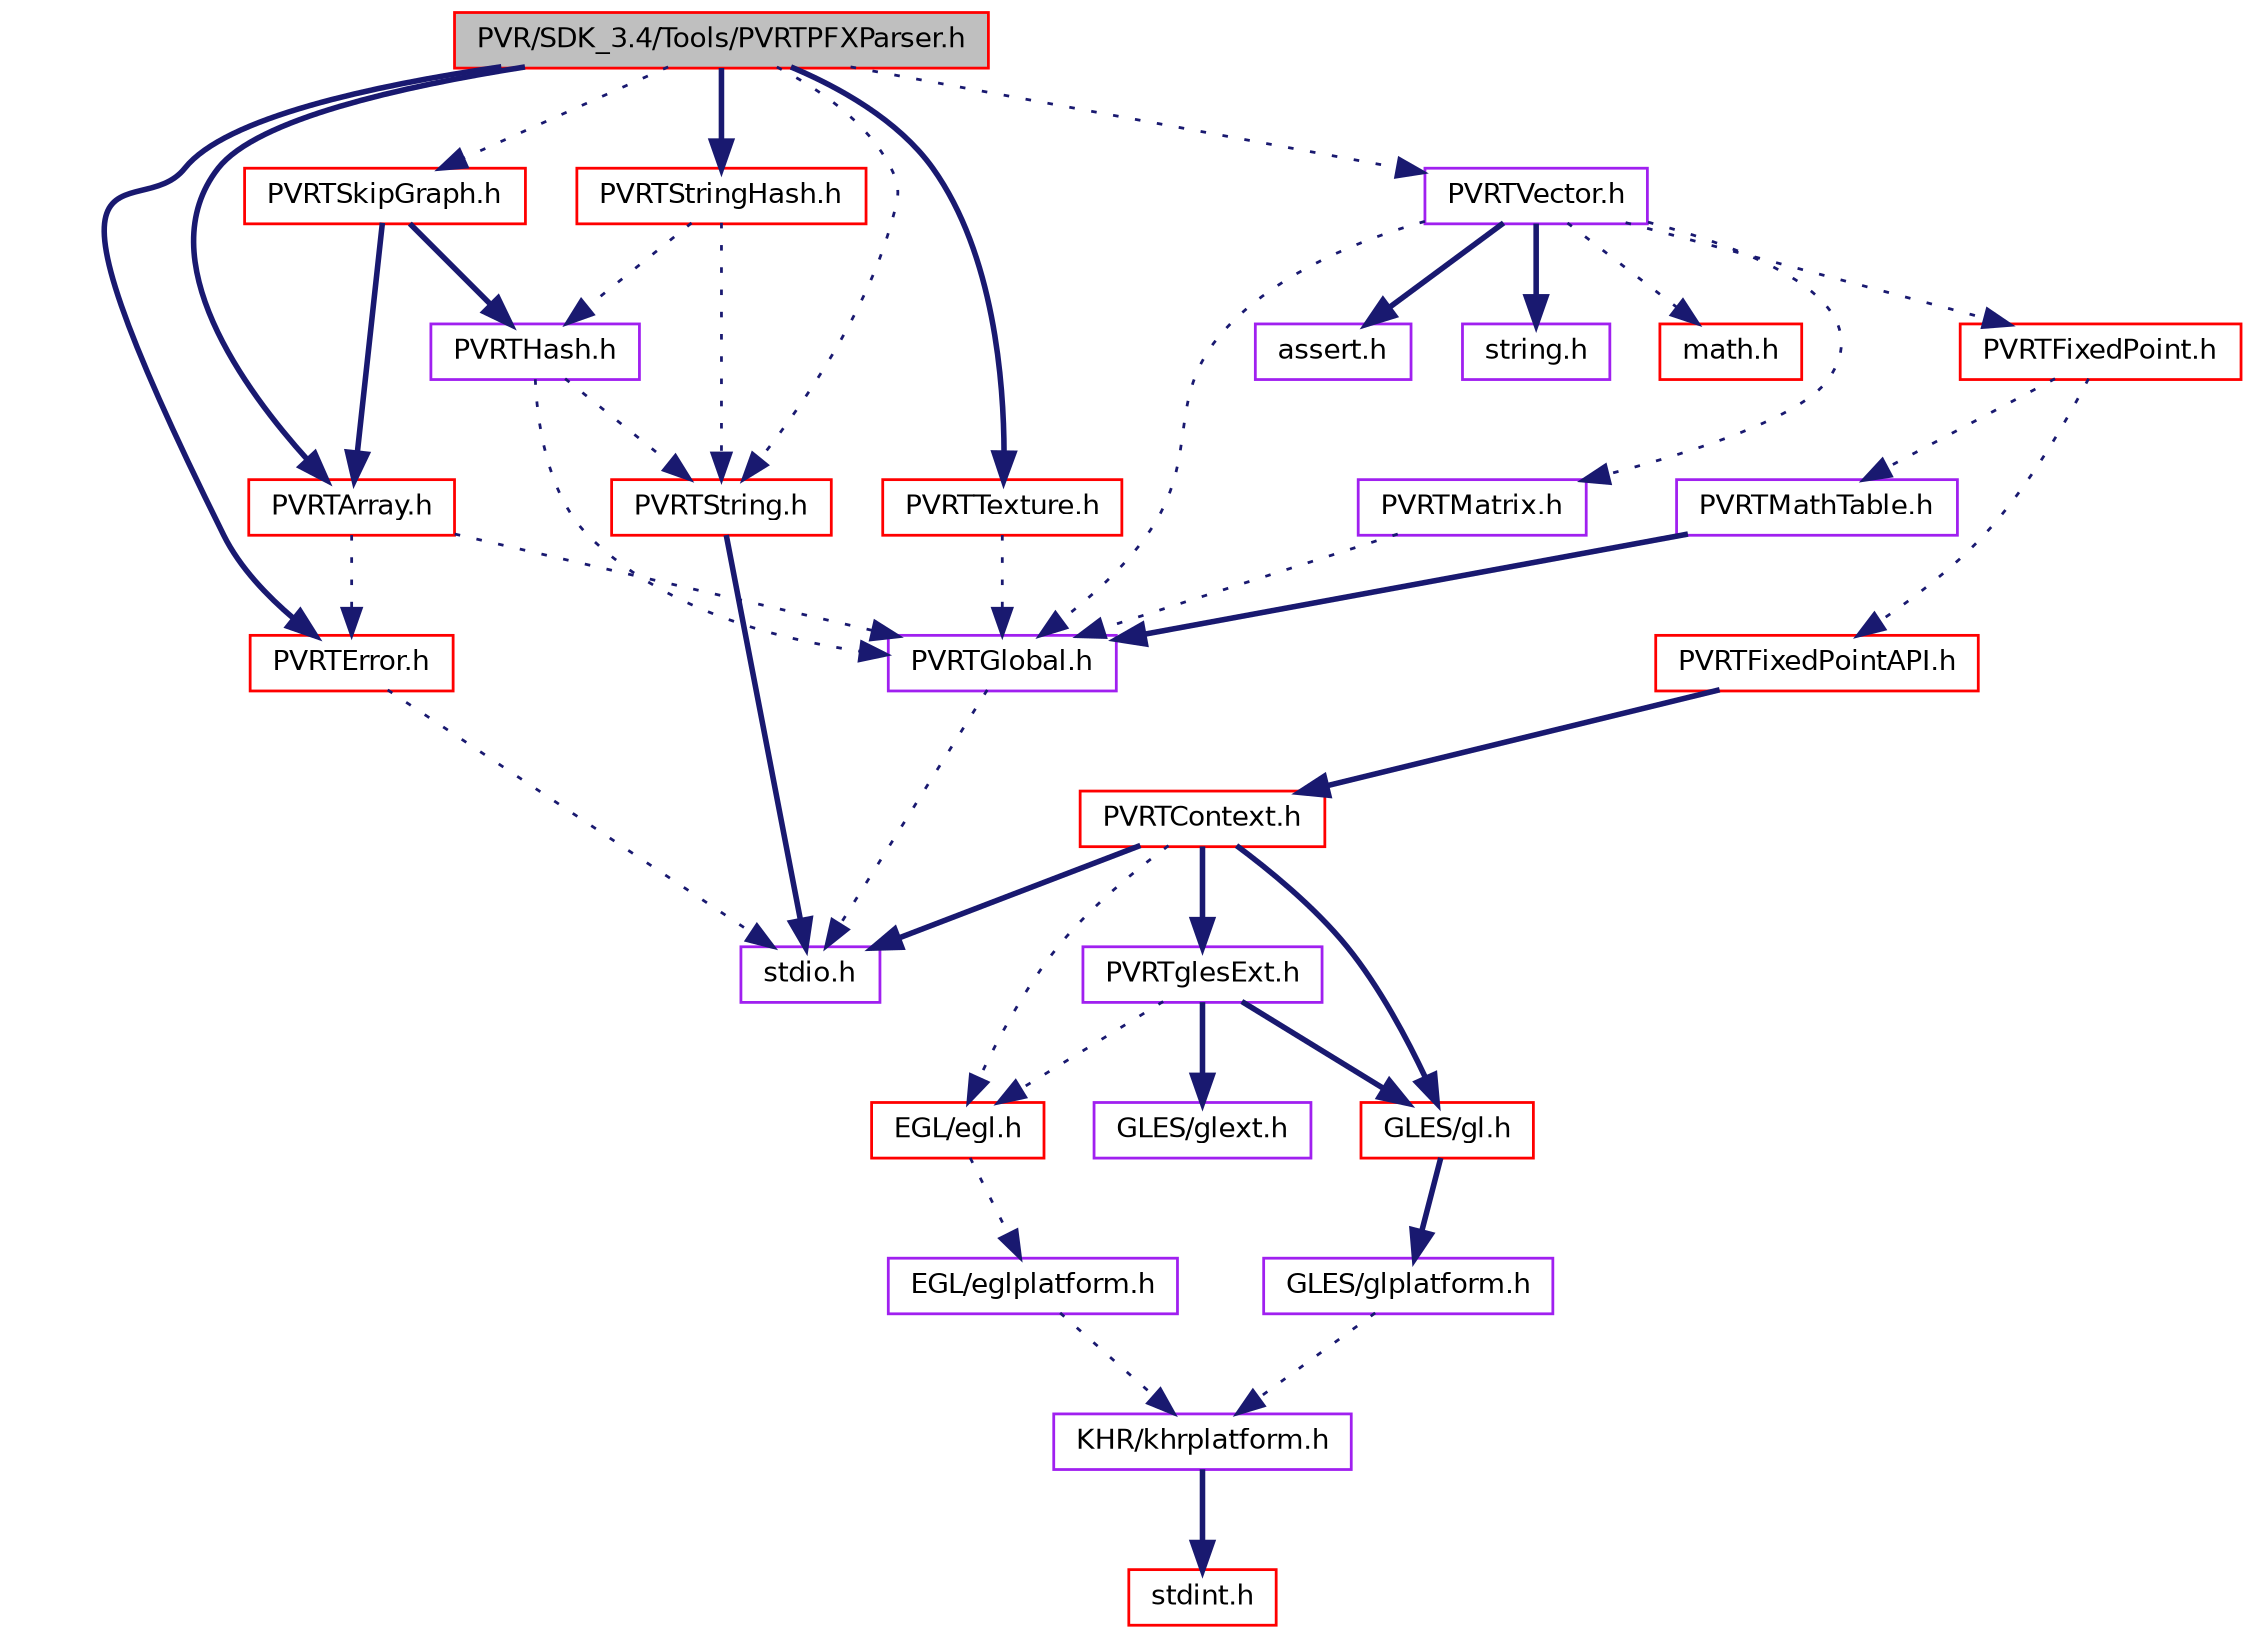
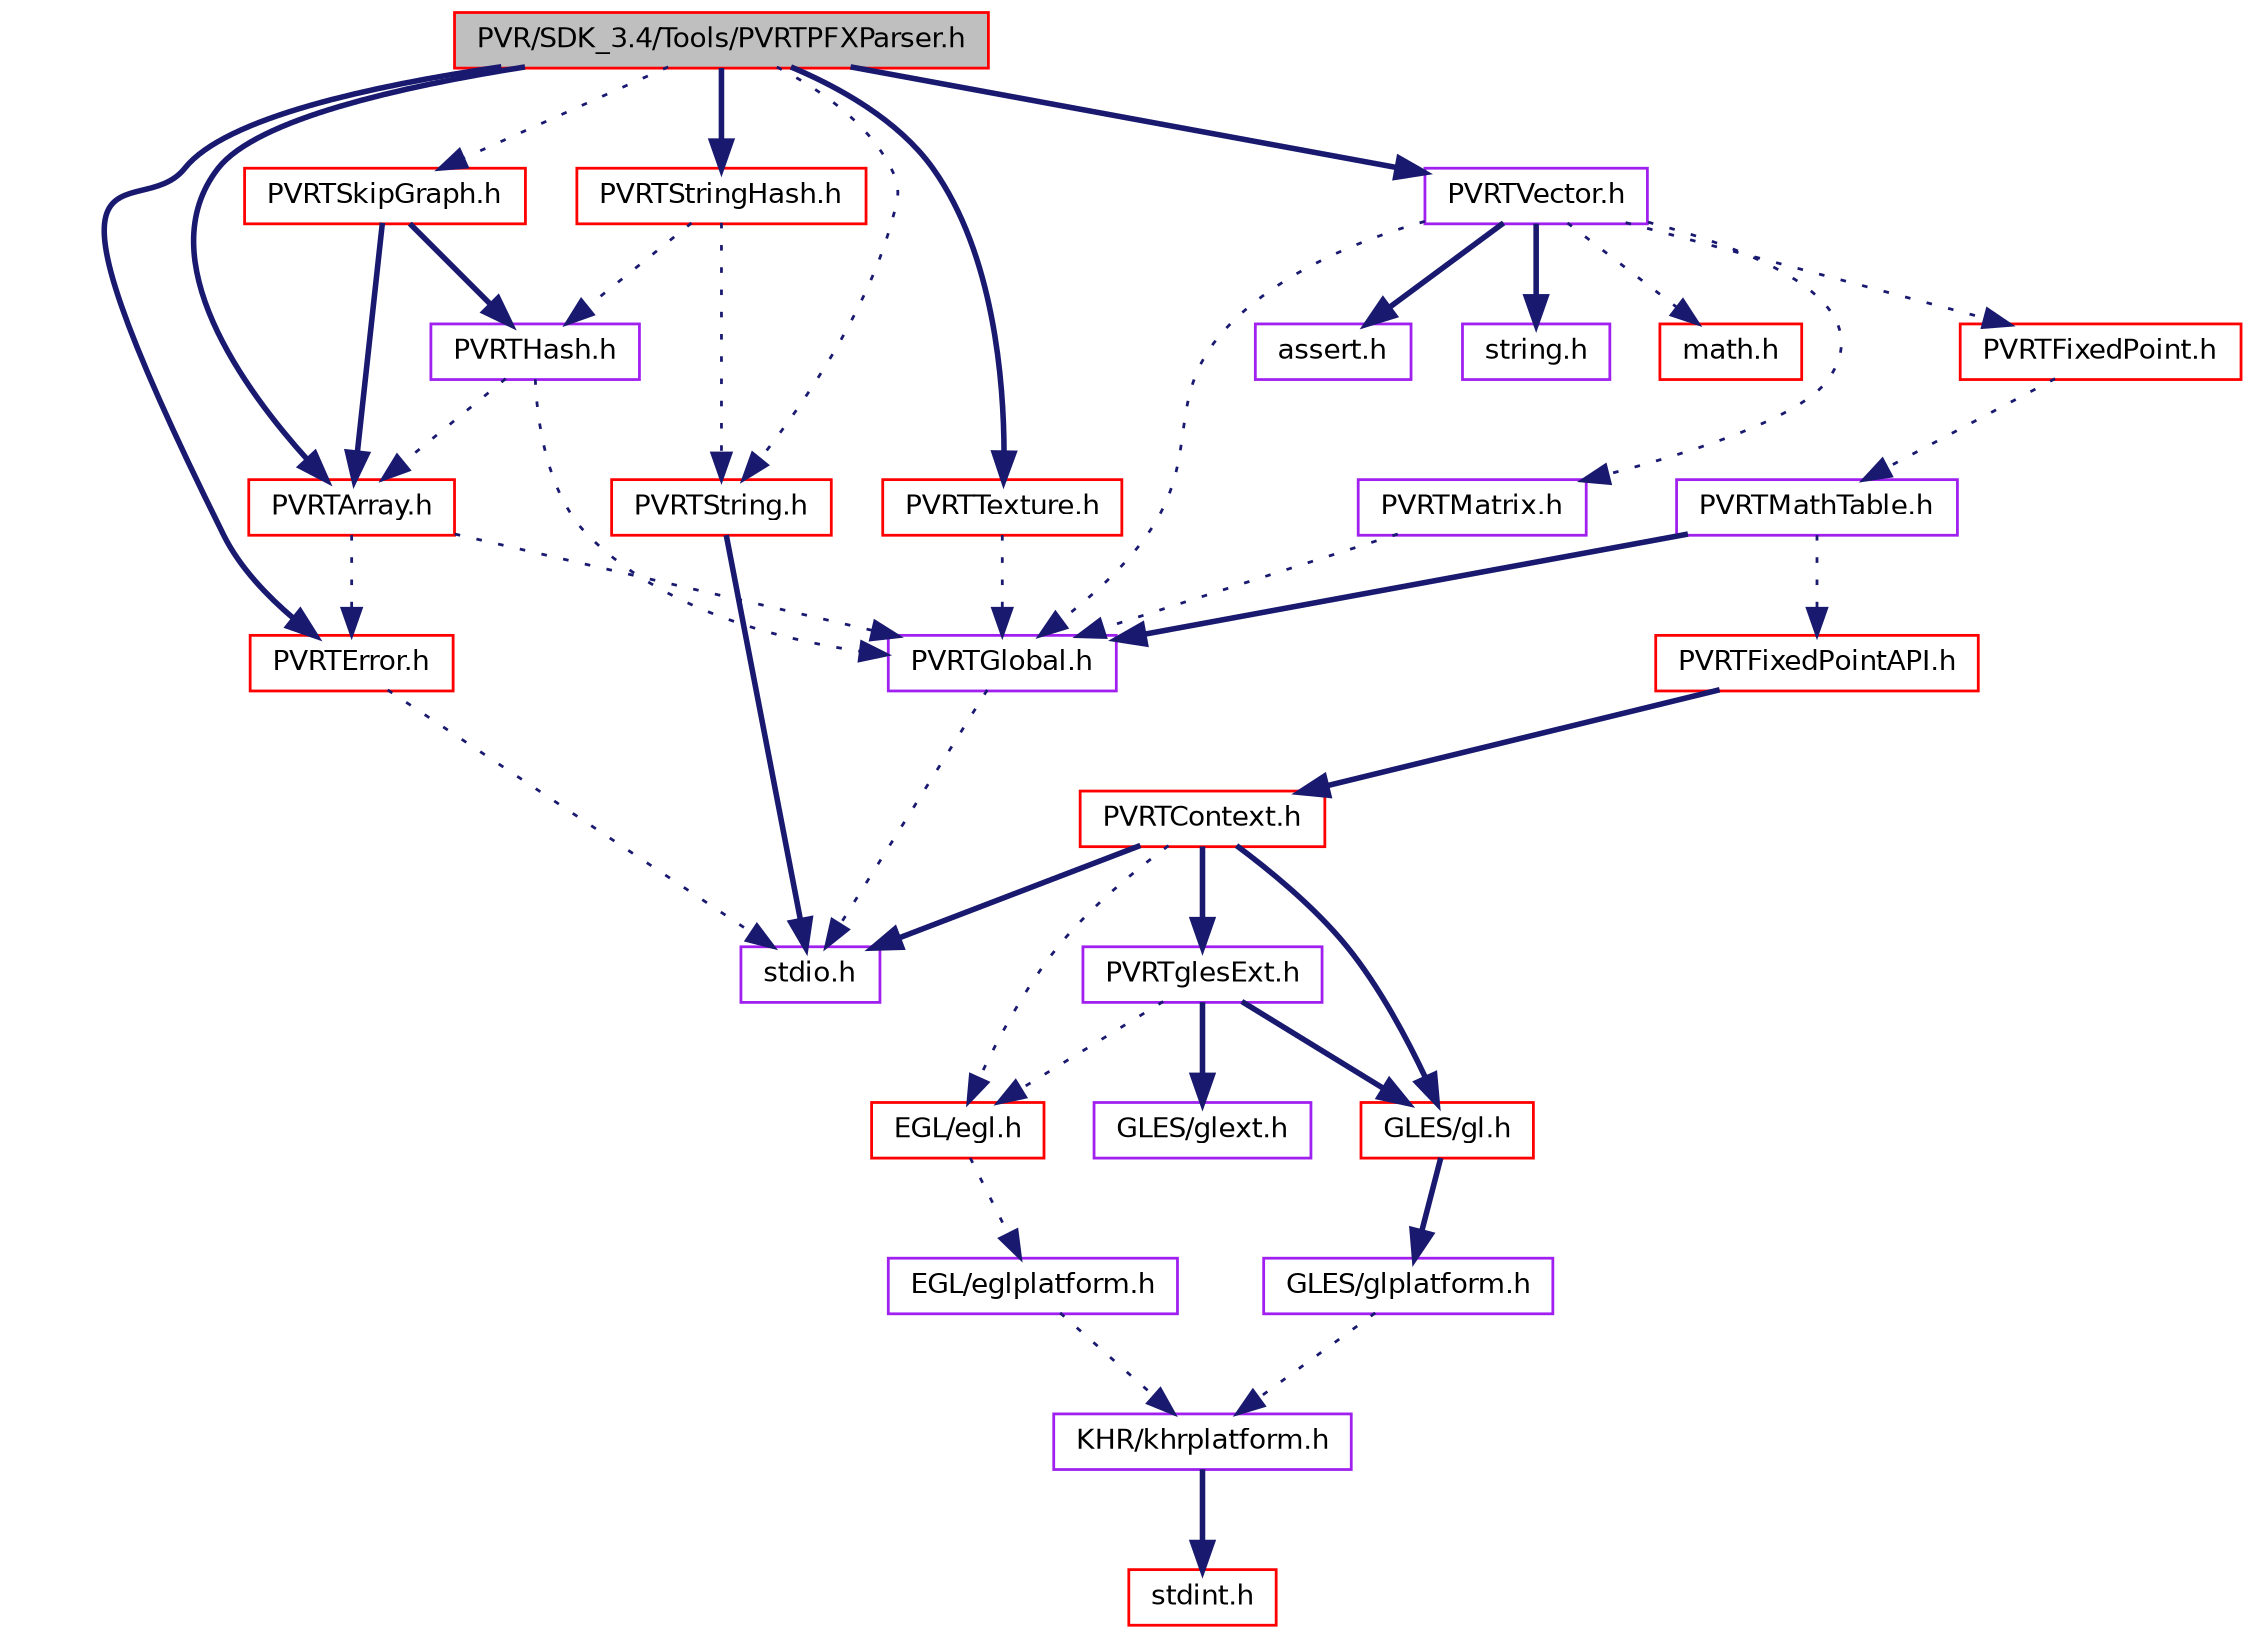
edge "PVR/SDK_3.4/Tools/PVRTPFXParser.h" -> "PVRTVector.h": style dotted -> bold
edge "PVRTHash.h" -> "PVRTString.h": now "PVRTHash.h" -> "PVRTArray.h"
edge "PVRTFixedPoint.h" -> "PVRTFixedPointAPI.h": now "PVRTMathTable.h" -> "PVRTFixedPointAPI.h"
